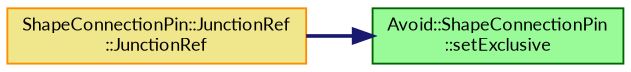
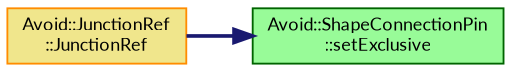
node "ShapeConnectionPin::JunctionRef ::JunctionRef": label "ShapeConnectionPin::JunctionRef ::JunctionRef" -> "Avoid::JunctionRef ::JunctionRef"
